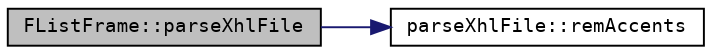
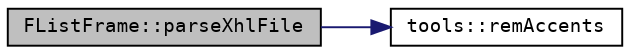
node "parseXhlFile::remAccents": label "parseXhlFile::remAccents" -> "tools::remAccents"
